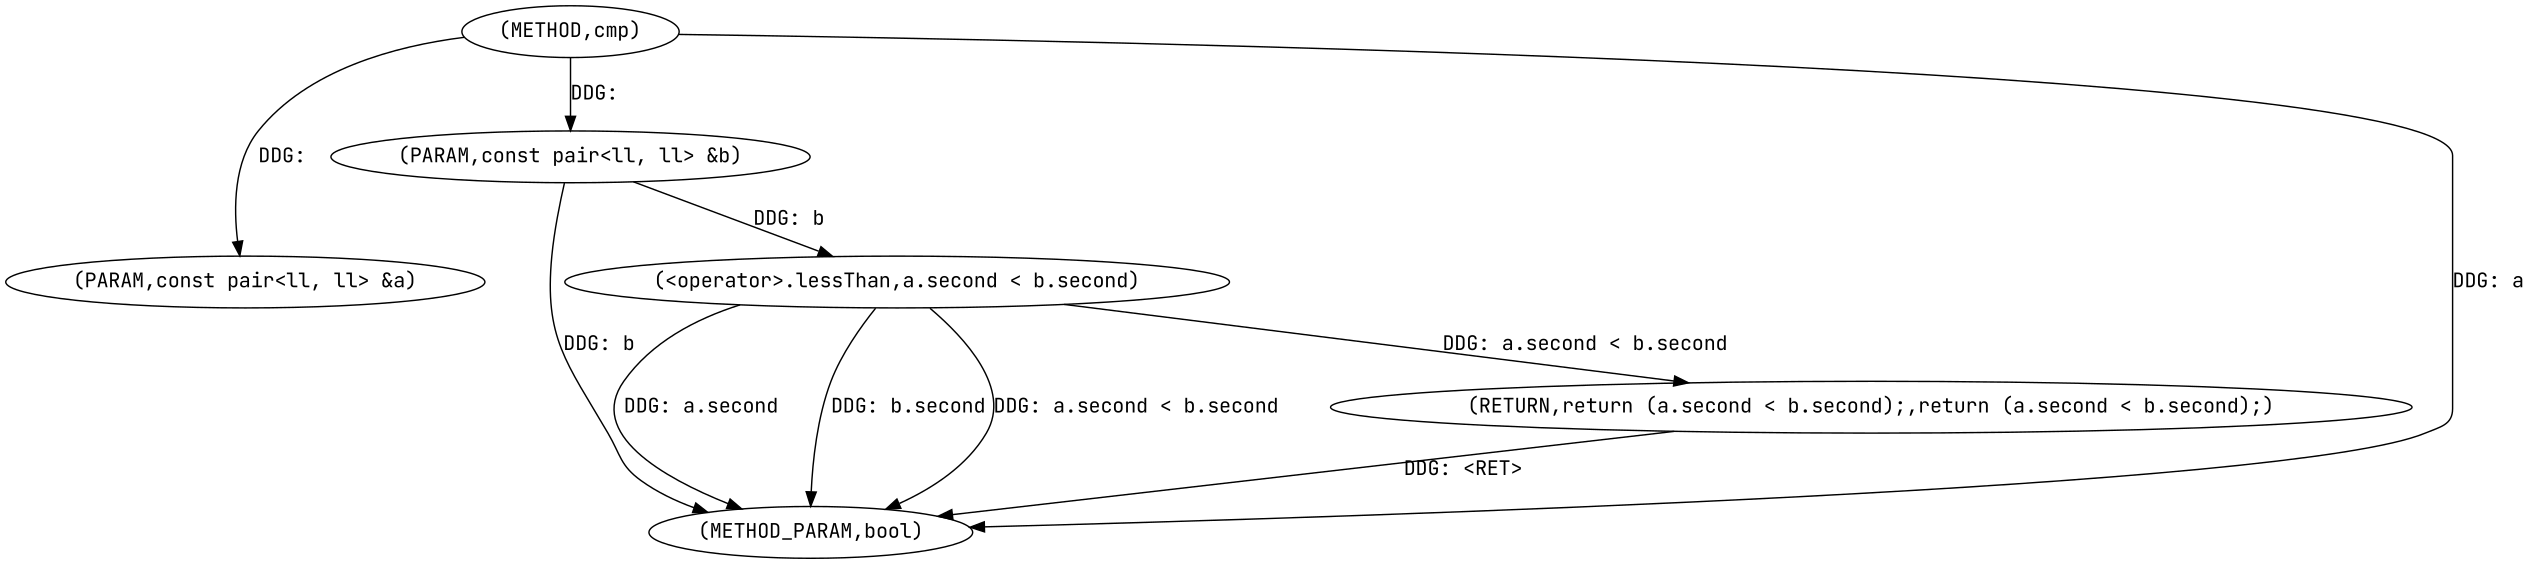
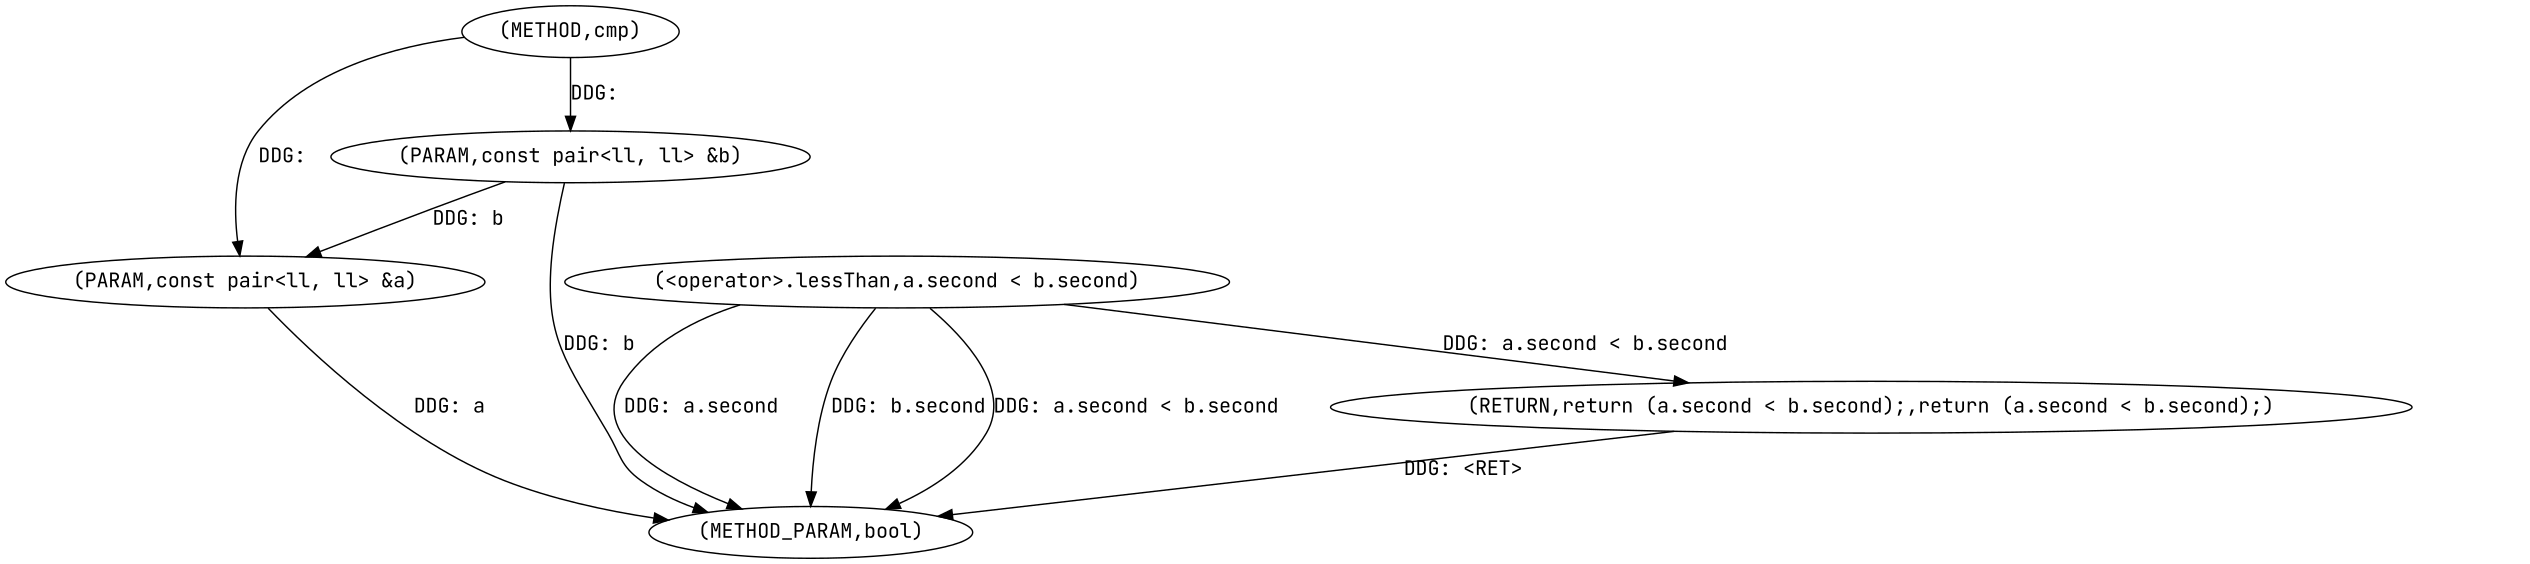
edge "(METHOD,cmp)" -> "(METHOD_PARAM,bool)": now "(PARAM,const pair<ll, ll> &a)" -> "(METHOD_PARAM,bool)"
edge "(PARAM,const pair<ll, ll> &b)" -> "(<operator>.lessThan,a.second < b.second)": now "(PARAM,const pair<ll, ll> &b)" -> "(PARAM,const pair<ll, ll> &a)"
